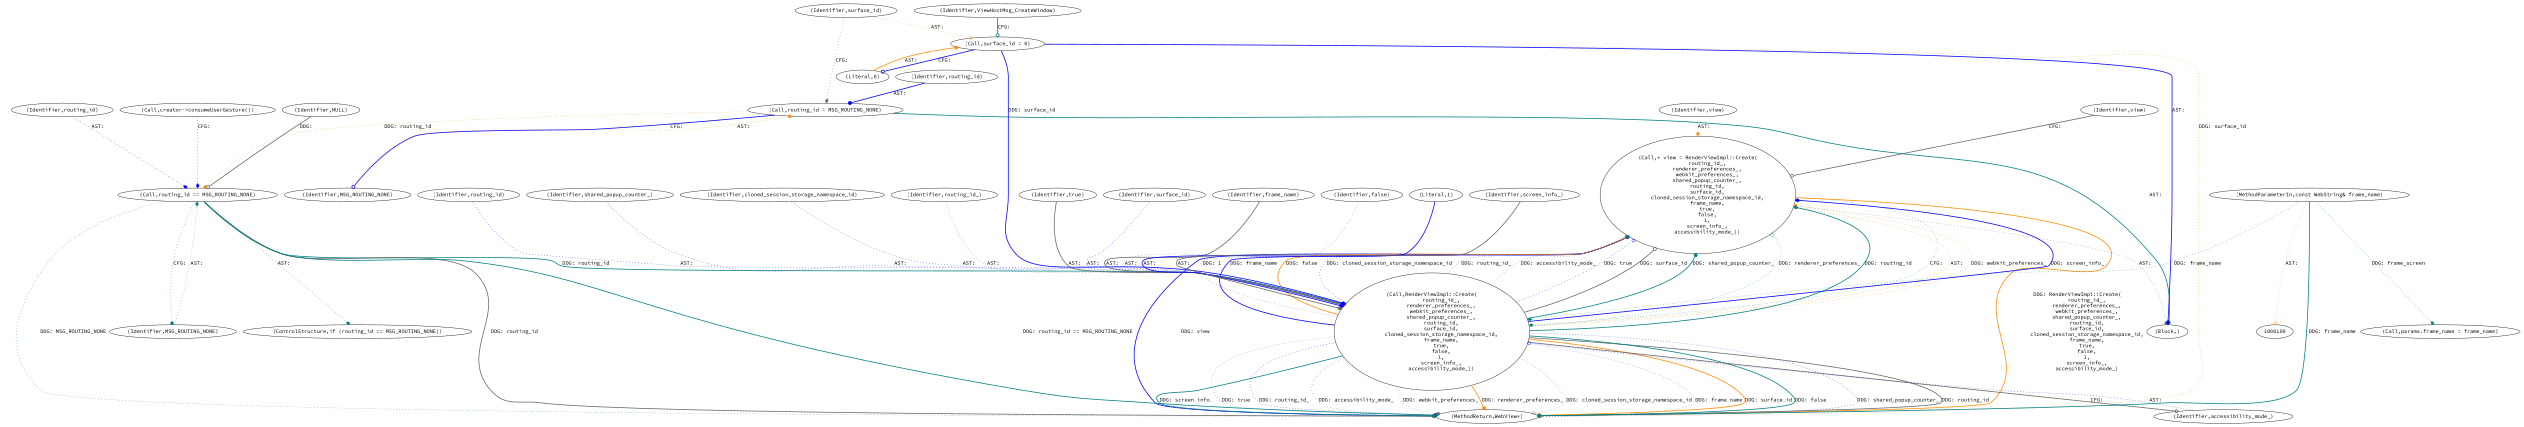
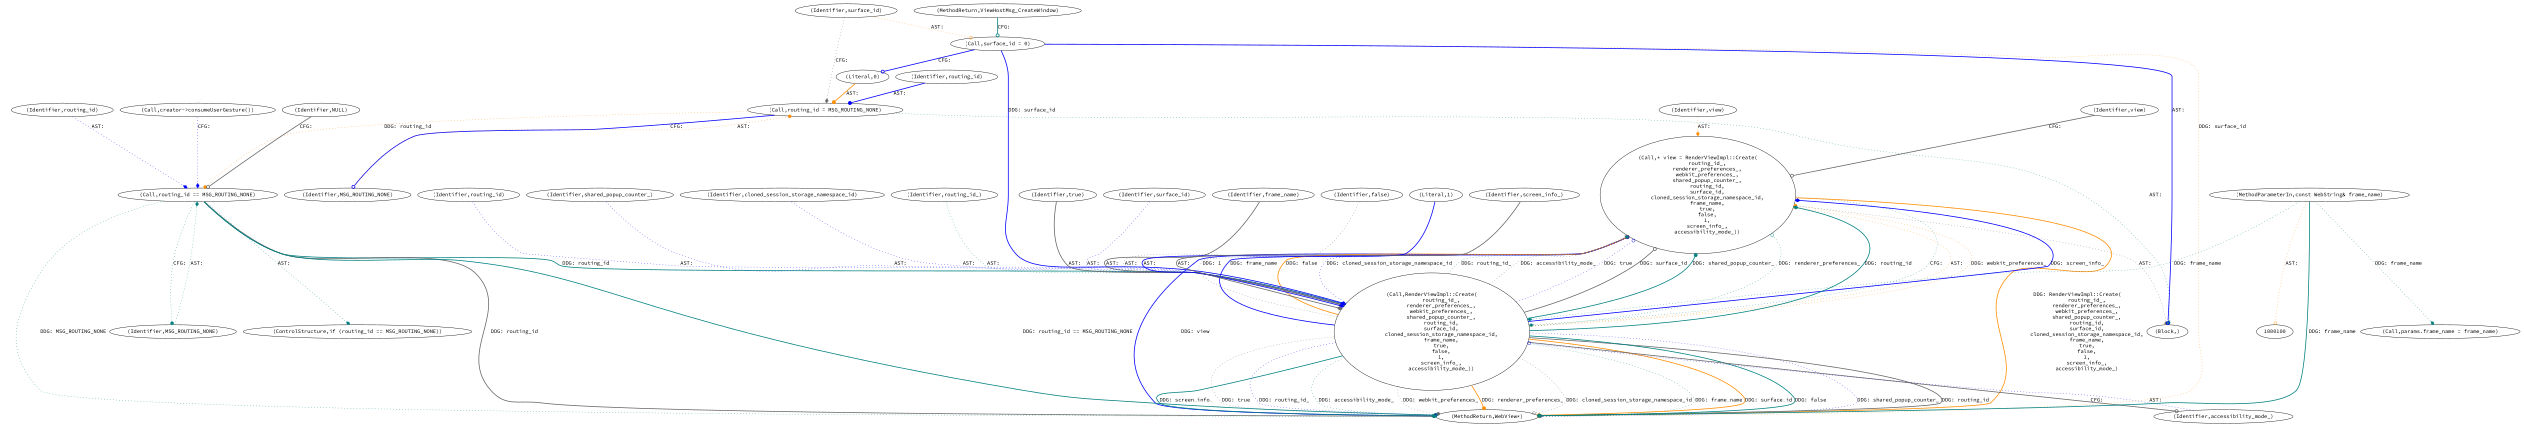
node "(Identifier,ViewHostMsg_CreateWindow)": label "(Identifier,ViewHostMsg_CreateWindow)" -> "(MethodReturn,ViewHostMsg_CreateWindow)"
edge "(Literal,0)" -> "(Call,surface_id = 0)": now "(Literal,0)" -> "(Call,routing_id = MSG_ROUTING_NONE)"
edge "(Call,surface_id = 0)" -> "(MethodReturn,WebView*)": arrowhead diamond -> dot
edge "(Call,surface_id = 0)" -> "(Block,)": arrowhead diamond -> odot
edge "(Call,routing_id = MSG_ROUTING_NONE)" -> "(Block,)": style bold -> dotted
edge "(Identifier,NULL)" -> "(Call,routing_id == MSG_ROUTING_NONE)": label "DDG: " -> "CFG: "
edge "(MethodParameterIn,const WebString& frame_name)" -> "(Call,params.frame_name = frame_name)": label "DDG: frame_screen" -> "DDG: frame_name"
